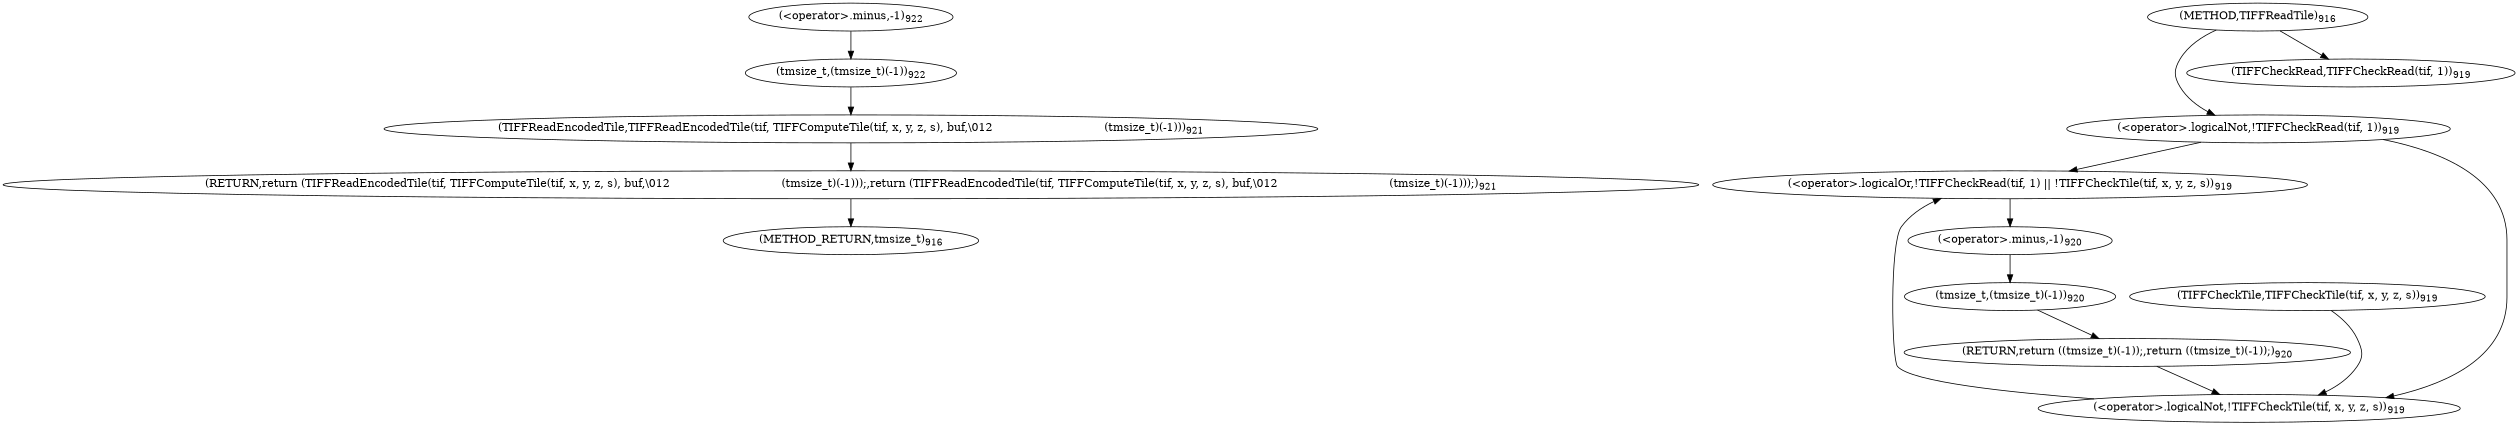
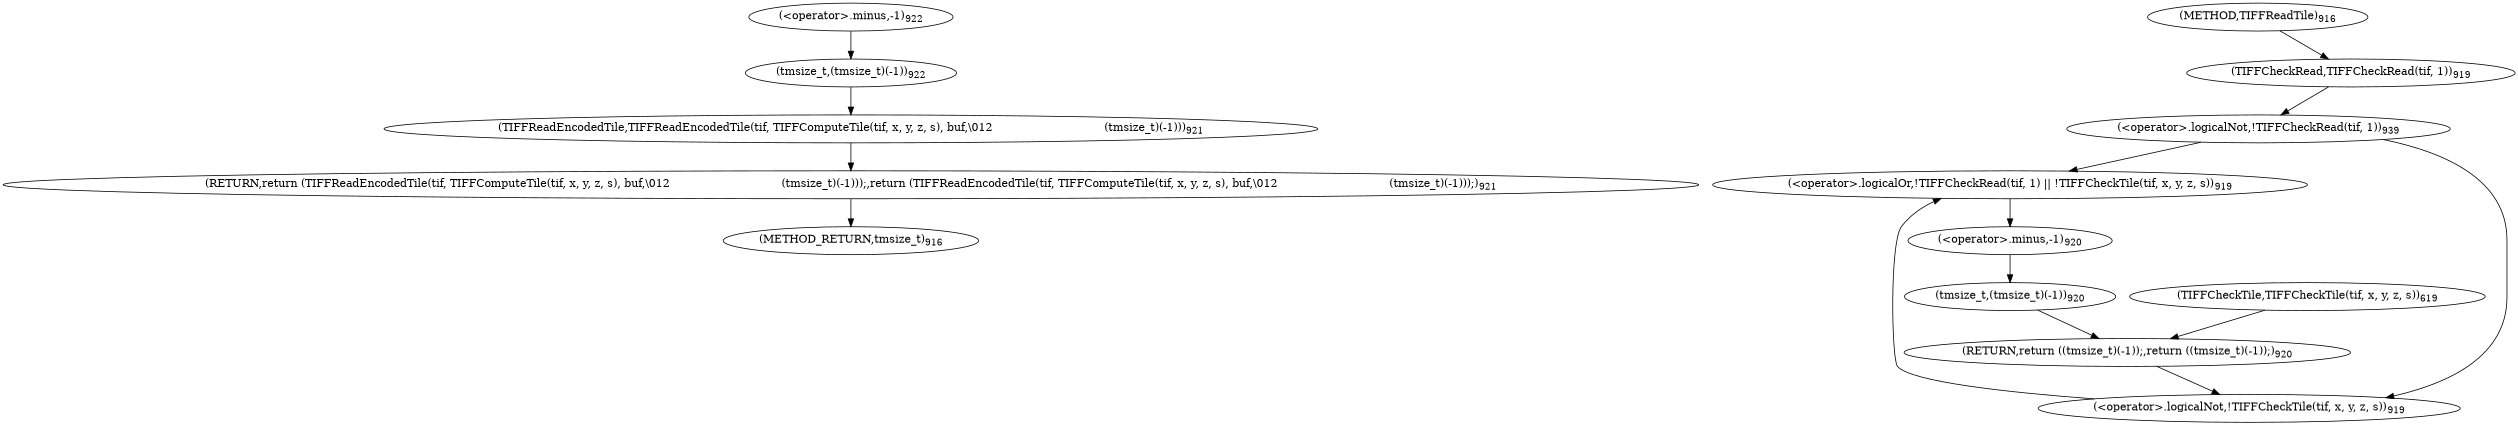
edge "(METHOD,TIFFReadTile)" -> "(<operator>.logicalNot,!TIFFCheckRead(tif, 1))": now "(TIFFCheckRead,TIFFCheckRead(tif, 1))" -> "(<operator>.logicalNot,!TIFFCheckRead(tif, 1))"
node "(<operator>.logicalNot,!TIFFCheckRead(tif, 1))": text "919" -> "939"
node "(TIFFCheckTile,TIFFCheckTile(tif, x, y, z, s))": text "919" -> "619"
edge "(TIFFCheckTile,TIFFCheckTile(tif, x, y, z, s))" -> "(<operator>.logicalNot,!TIFFCheckTile(tif, x, y, z, s))": now "(TIFFCheckTile,TIFFCheckTile(tif, x, y, z, s))" -> "(RETURN,return ((tmsize_t)(-1));,return ((tmsize_t)(-1));)"
